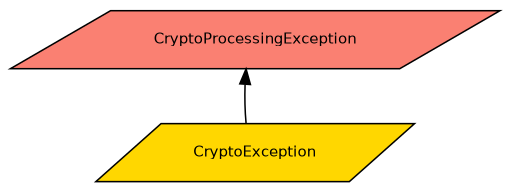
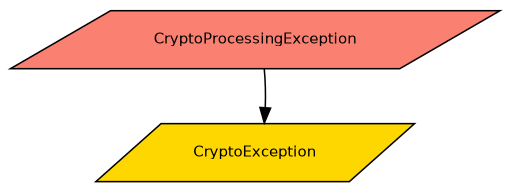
edge "CryptoException" -> "CryptoProcessingException": reversed
